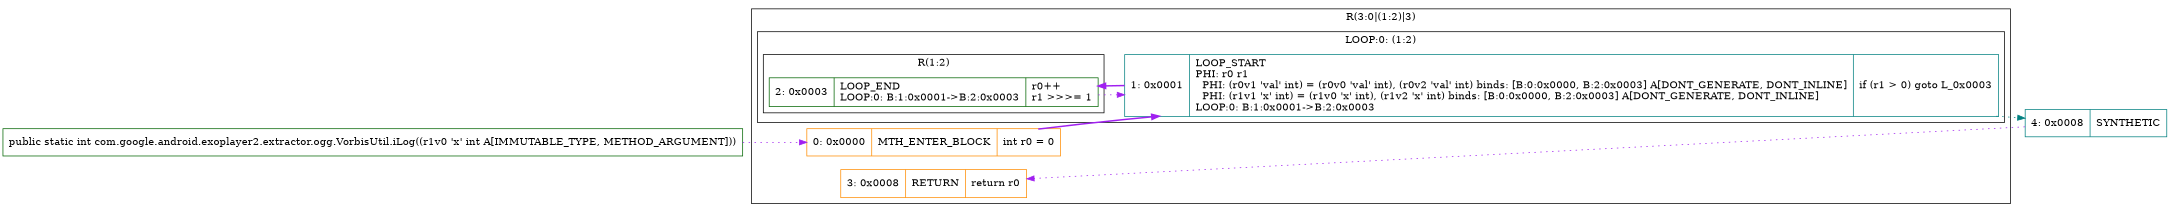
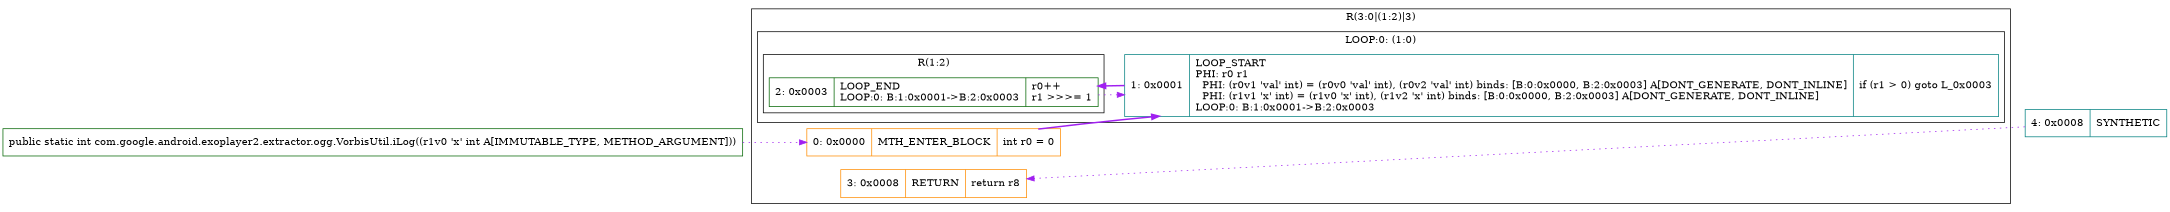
cluster "LOOP:0: (1:2)": label "LOOP:0: (1:2)" -> "LOOP:0: (1:0)"
edge "1: 0x0001" -> "4: 0x0008": removed
node "3: 0x0008": text "return r0" -> "return r8"
